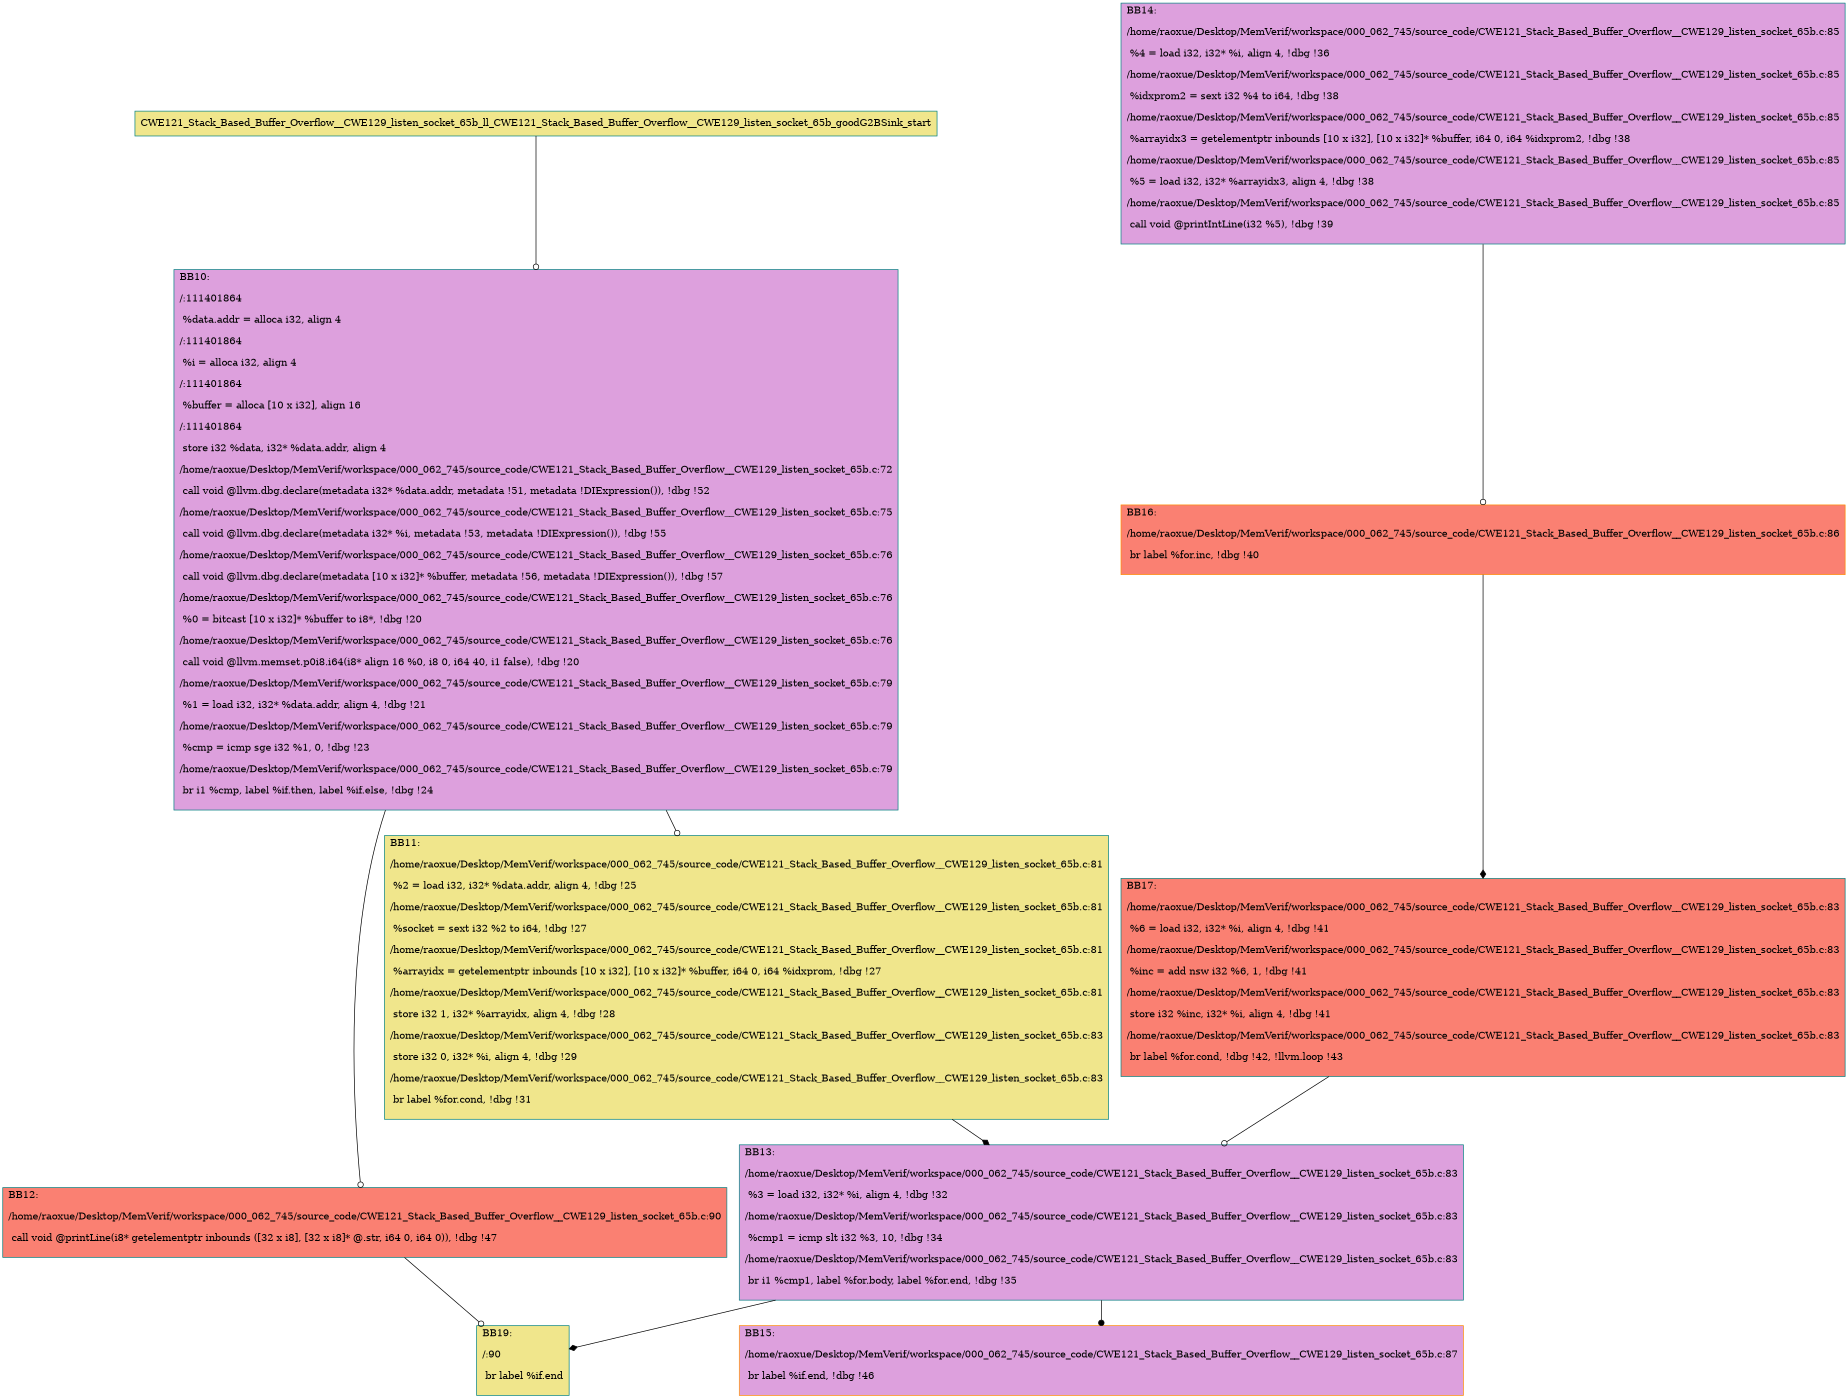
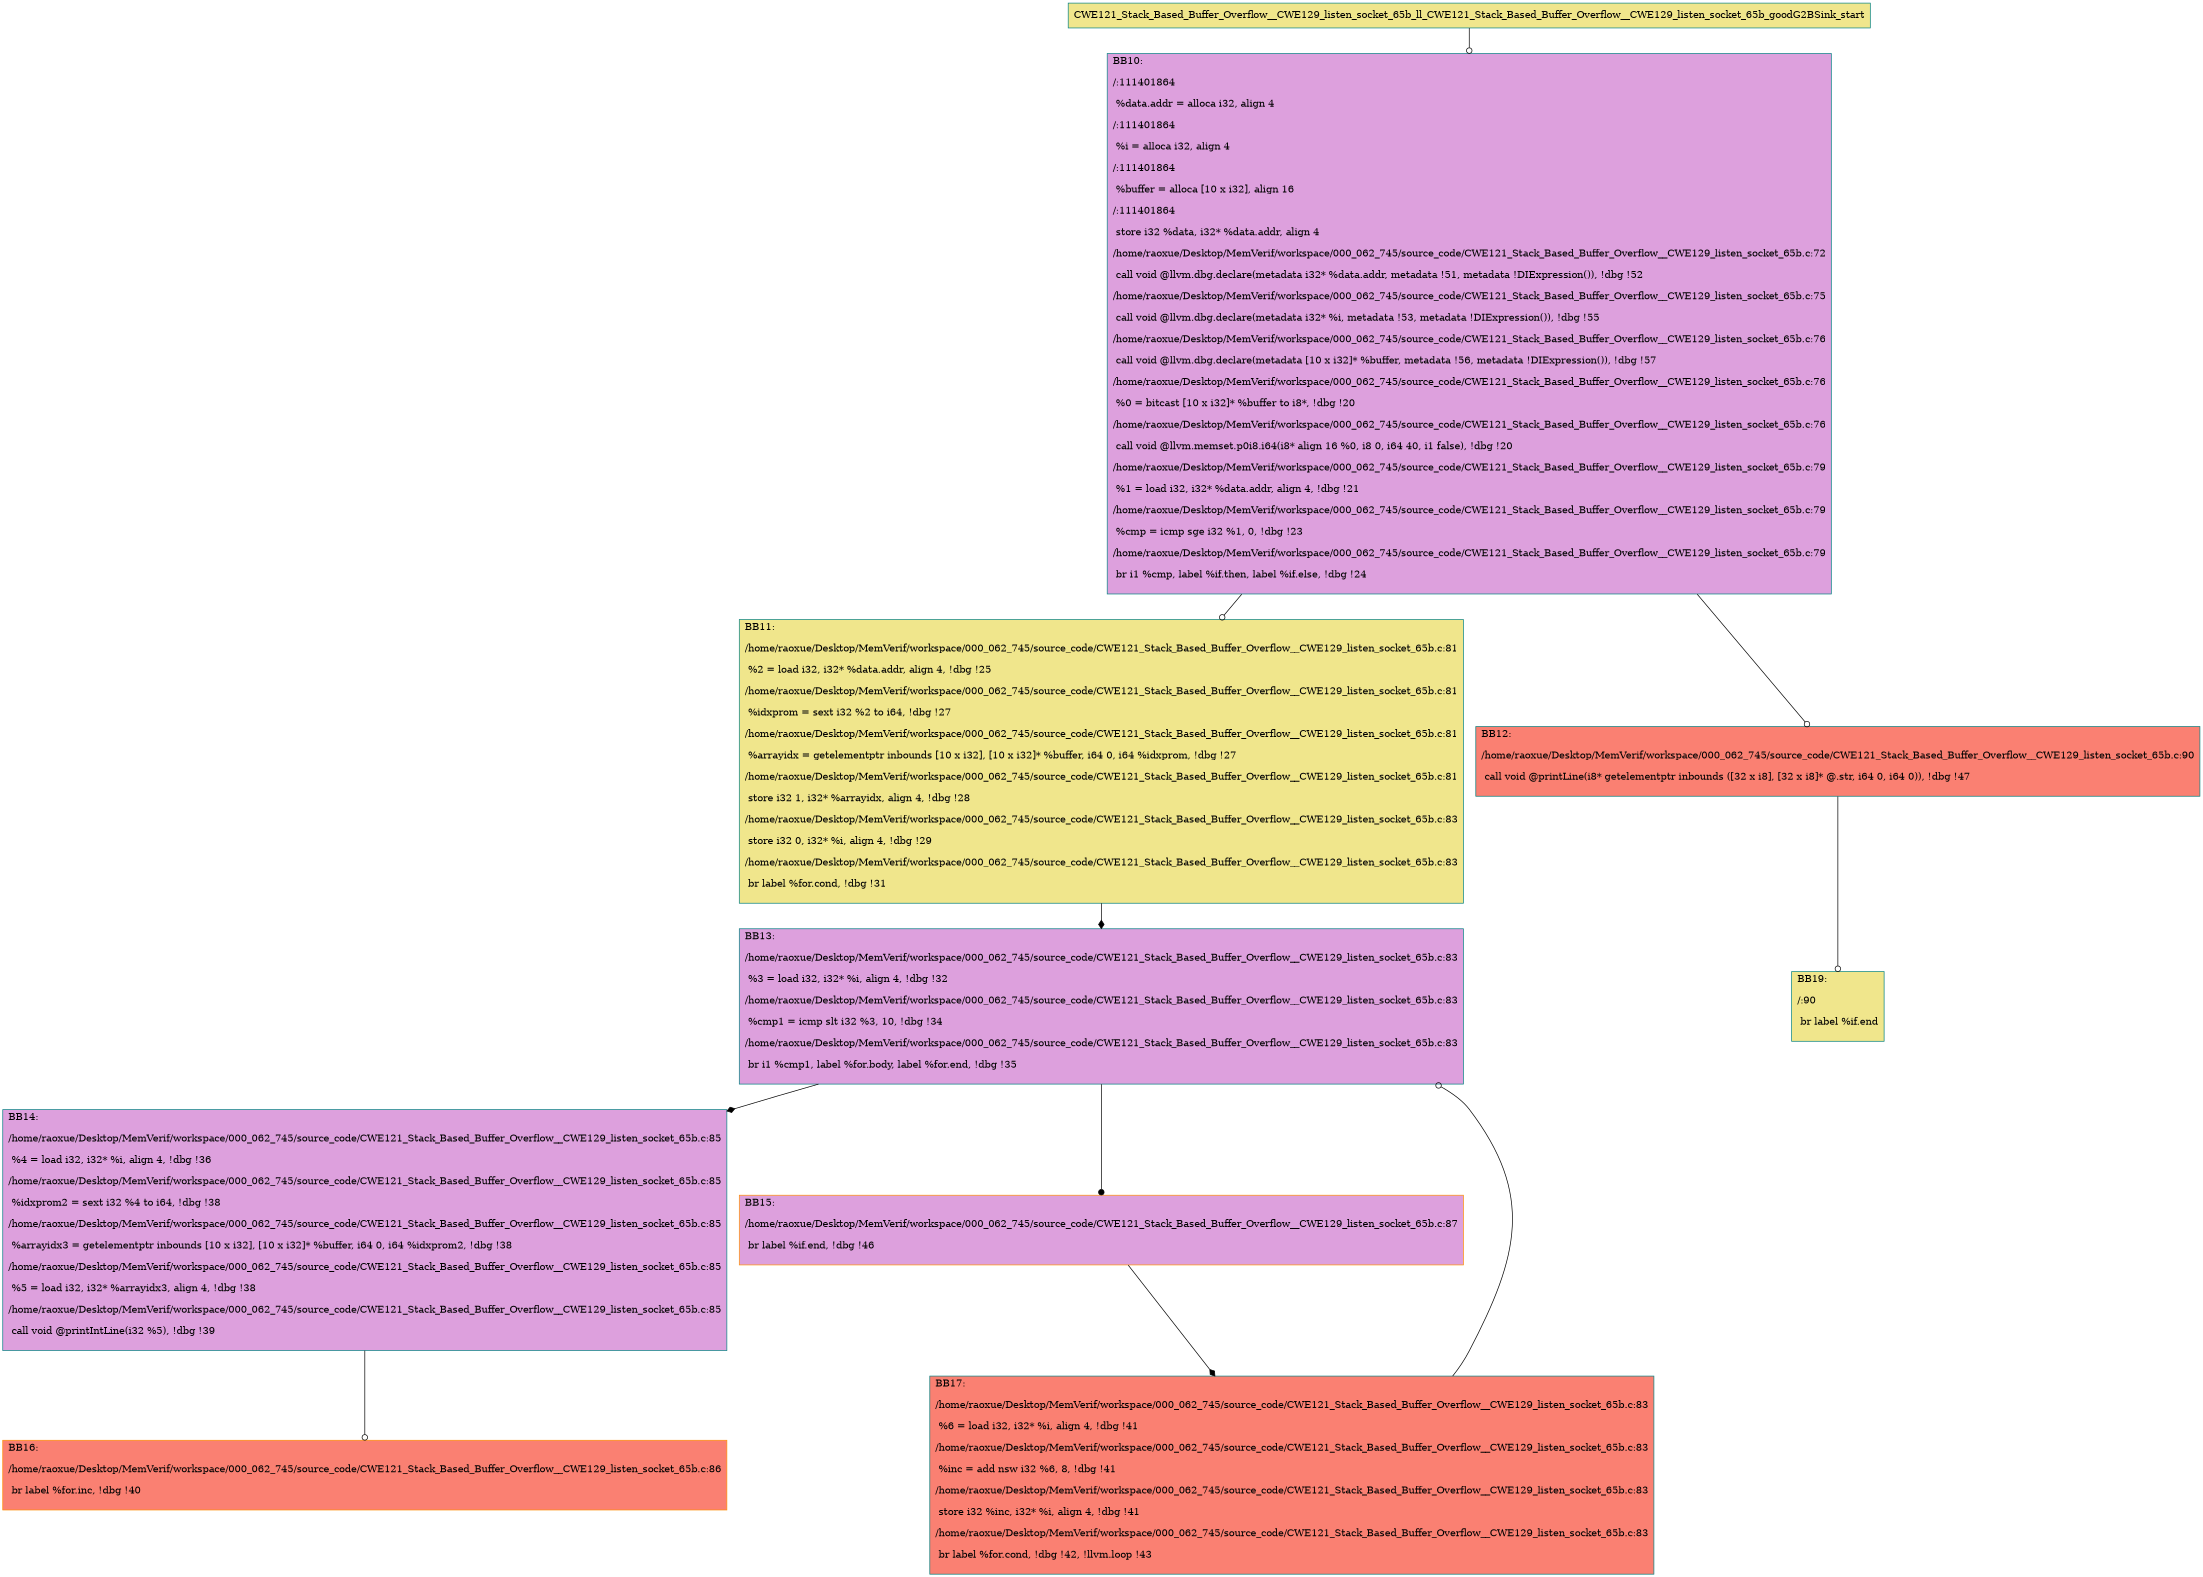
edge "BB16:" -> "BB17:": now "BB15:" -> "BB17:"
node "BB11:": text "%socket = sext i32 %2 to i64, !dbg !27" -> "%idxprom = sext i32 %2 to i64, !dbg !27"
node "BB17:": text "%inc = add nsw i32 %6, 1, !dbg !41" -> "%inc = add nsw i32 %6, 8, !dbg !41"
edge "BB13:" -> "BB19:": now "BB13:" -> "BB14:"
